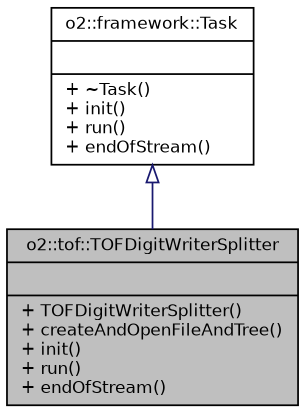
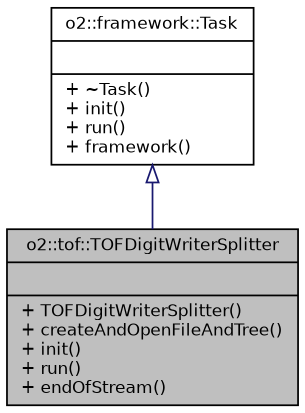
node "o2::framework::Task": text "+ endOfStream()" -> "+ framework()"
